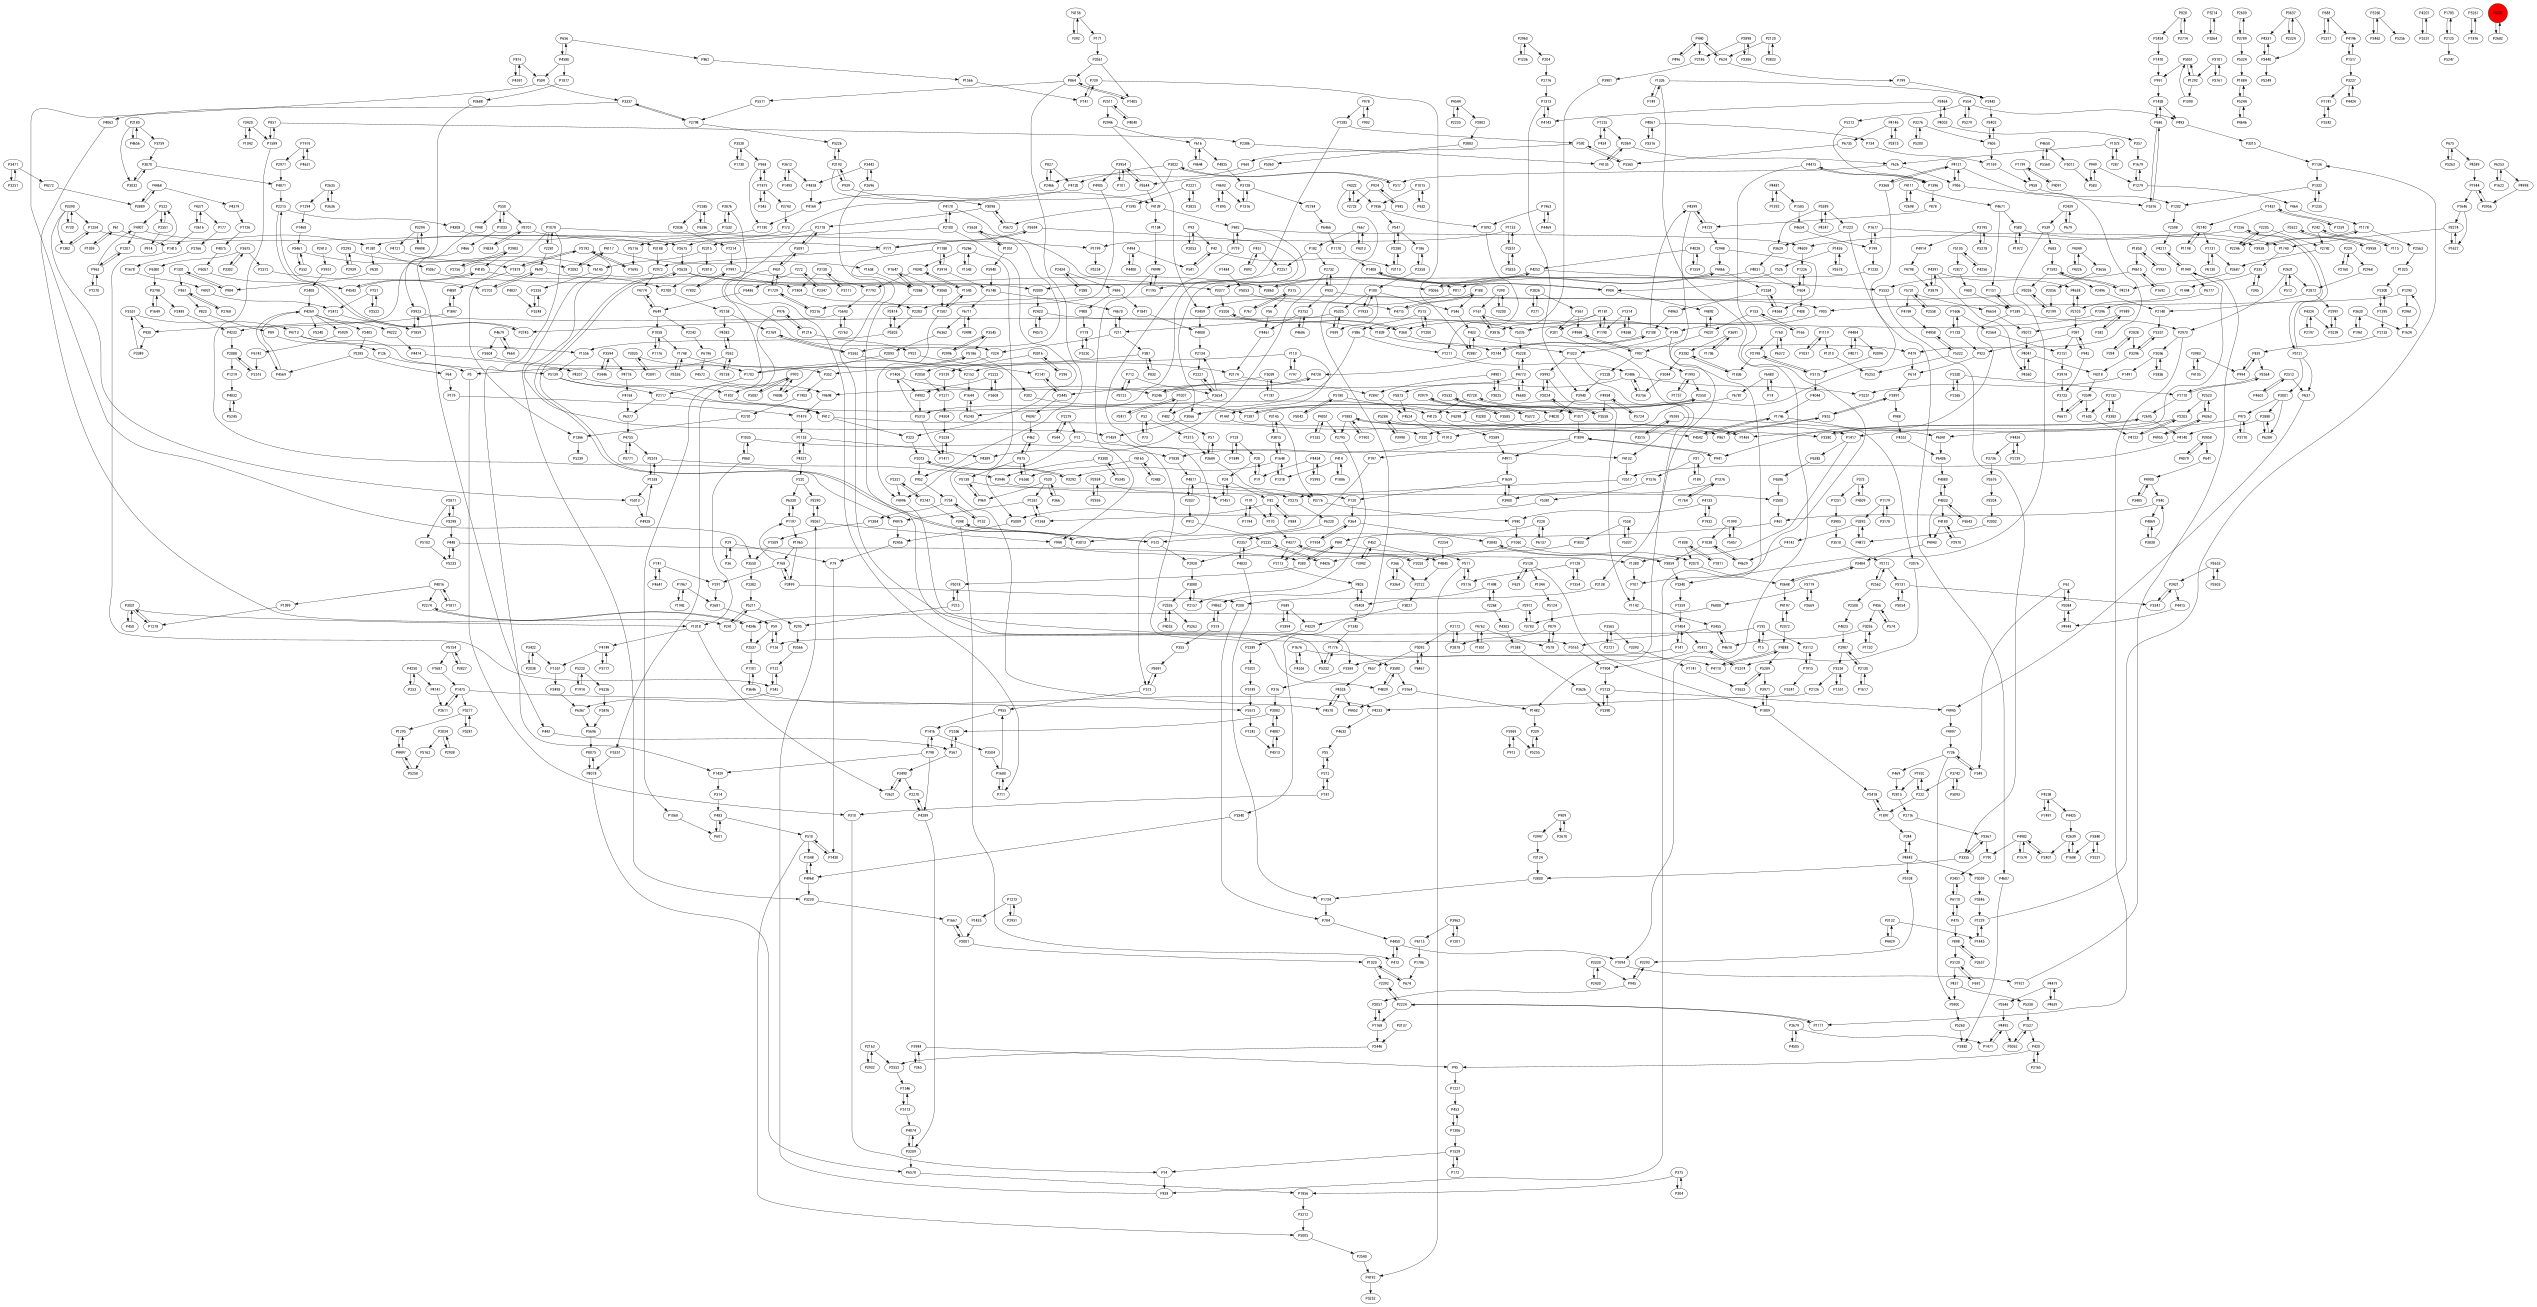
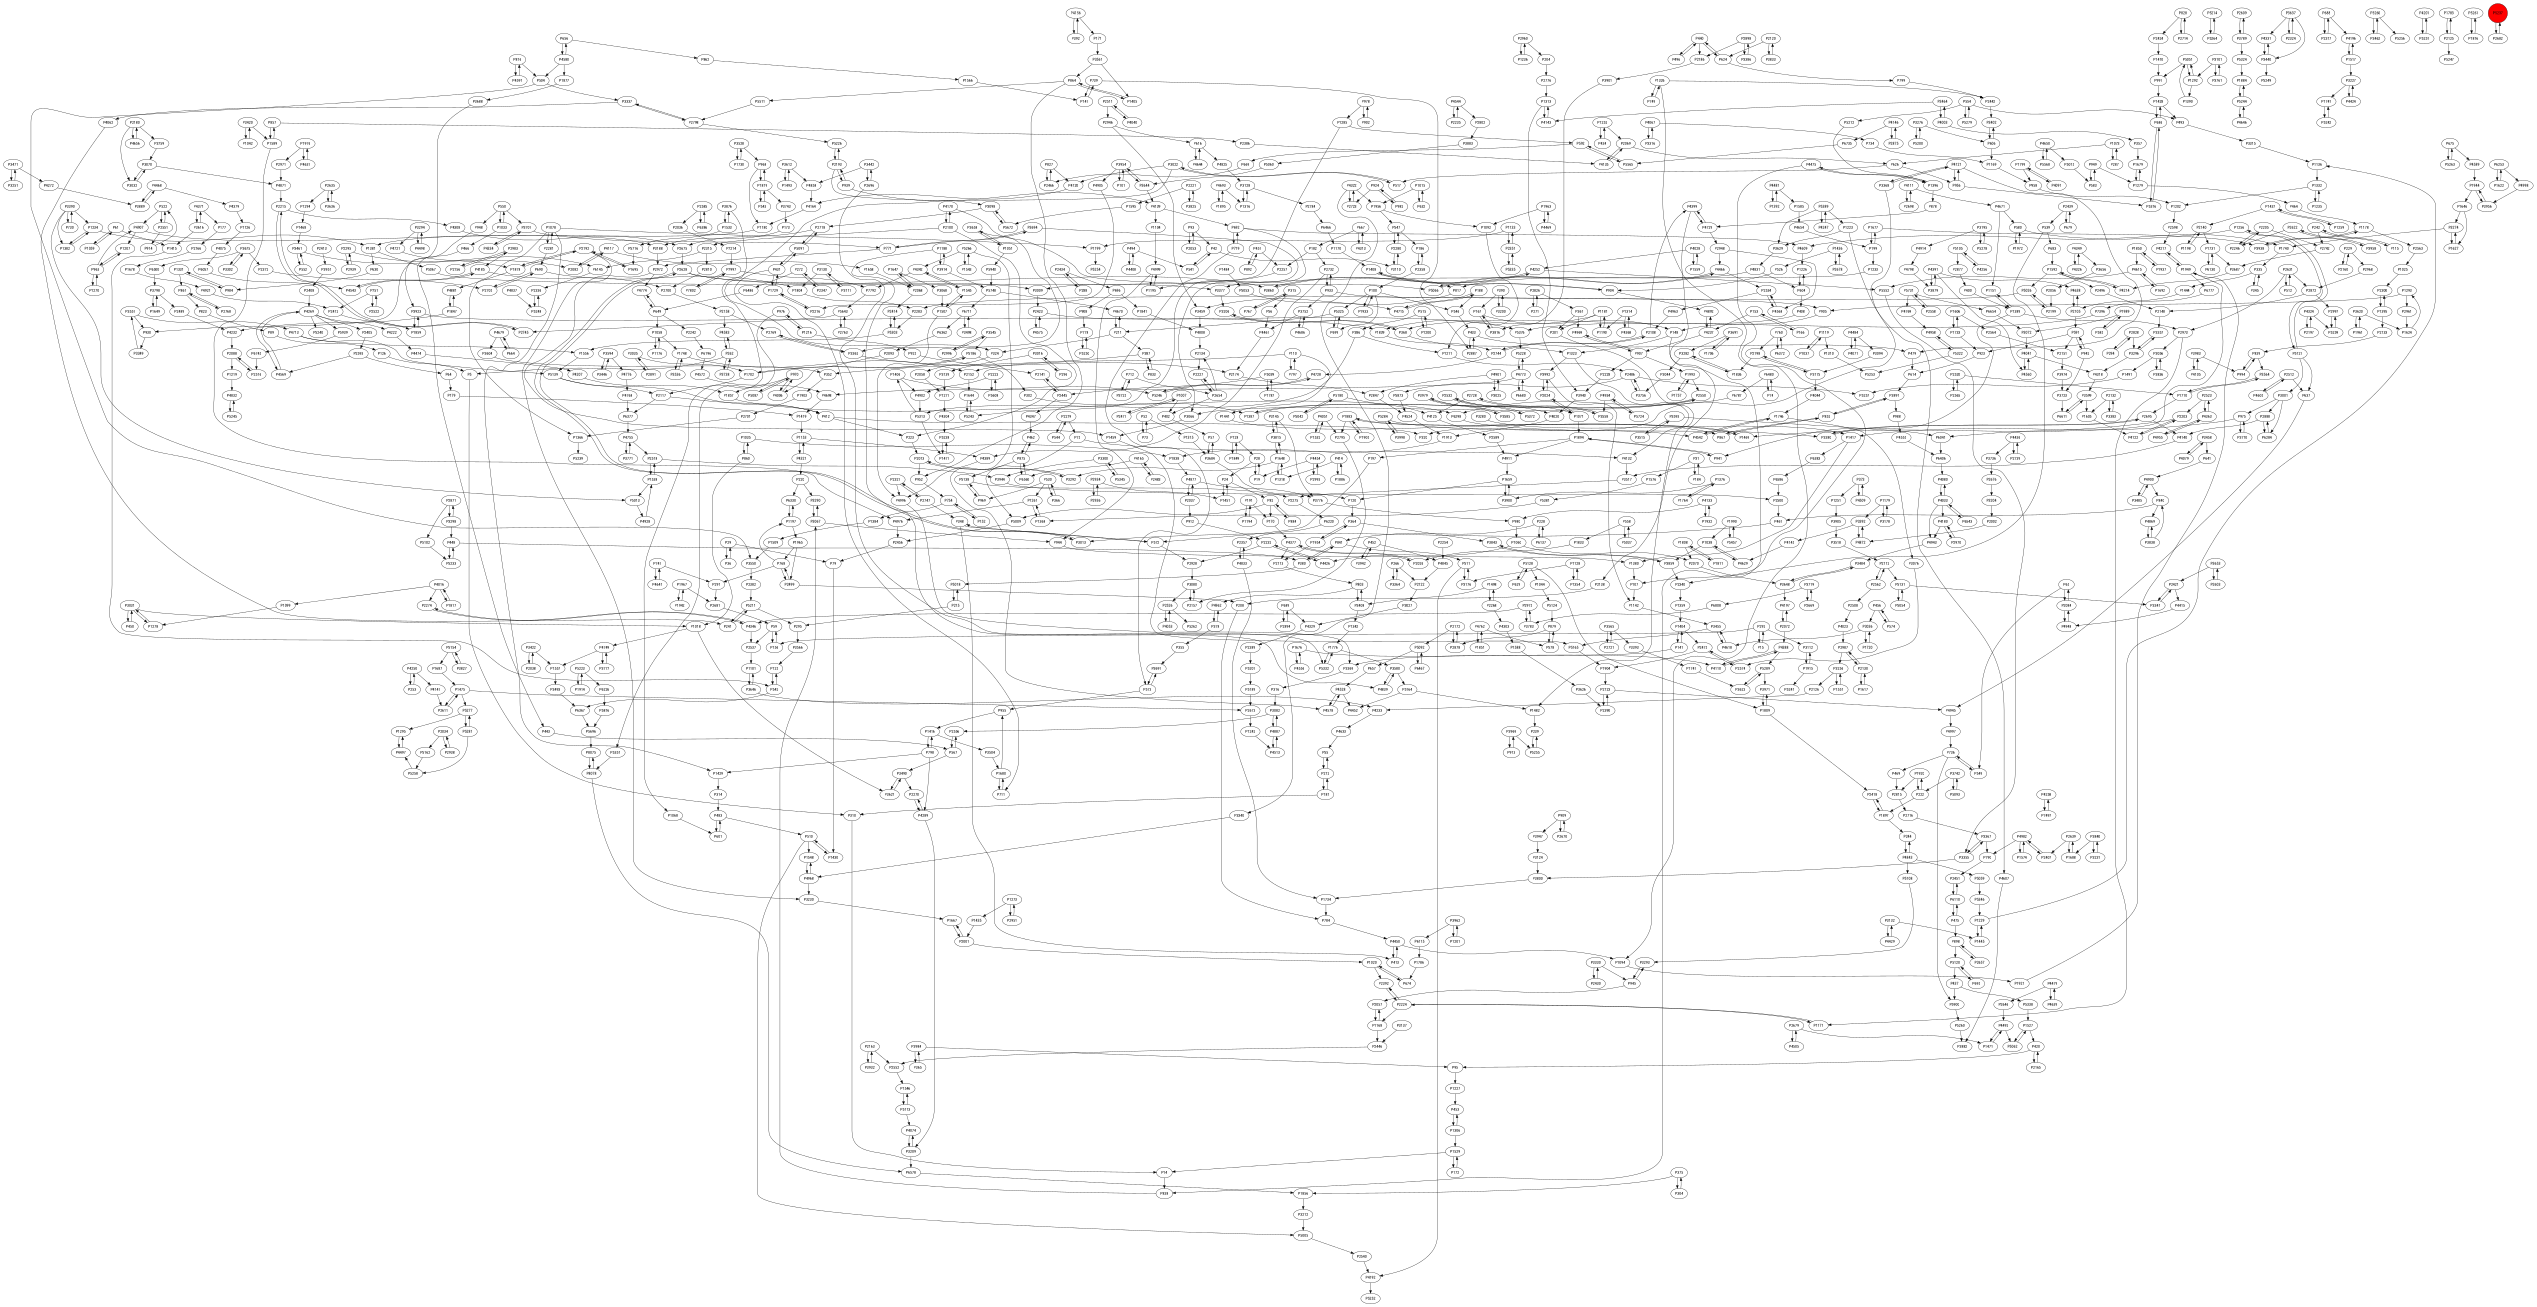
edge "P4497" -> "P5258": now "P5281" -> "P5258"
node "P4425": removed
